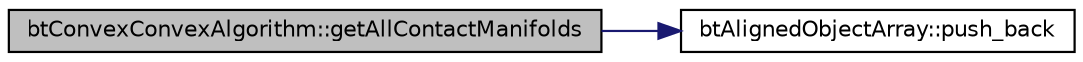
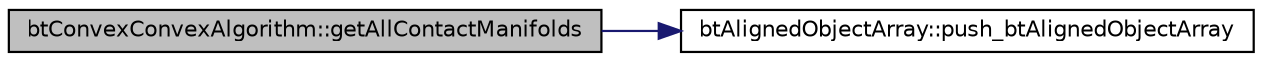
node "btAlignedObjectArray::push_back": label "btAlignedObjectArray::push_back" -> "btAlignedObjectArray::push_btAlignedObjectArray"
